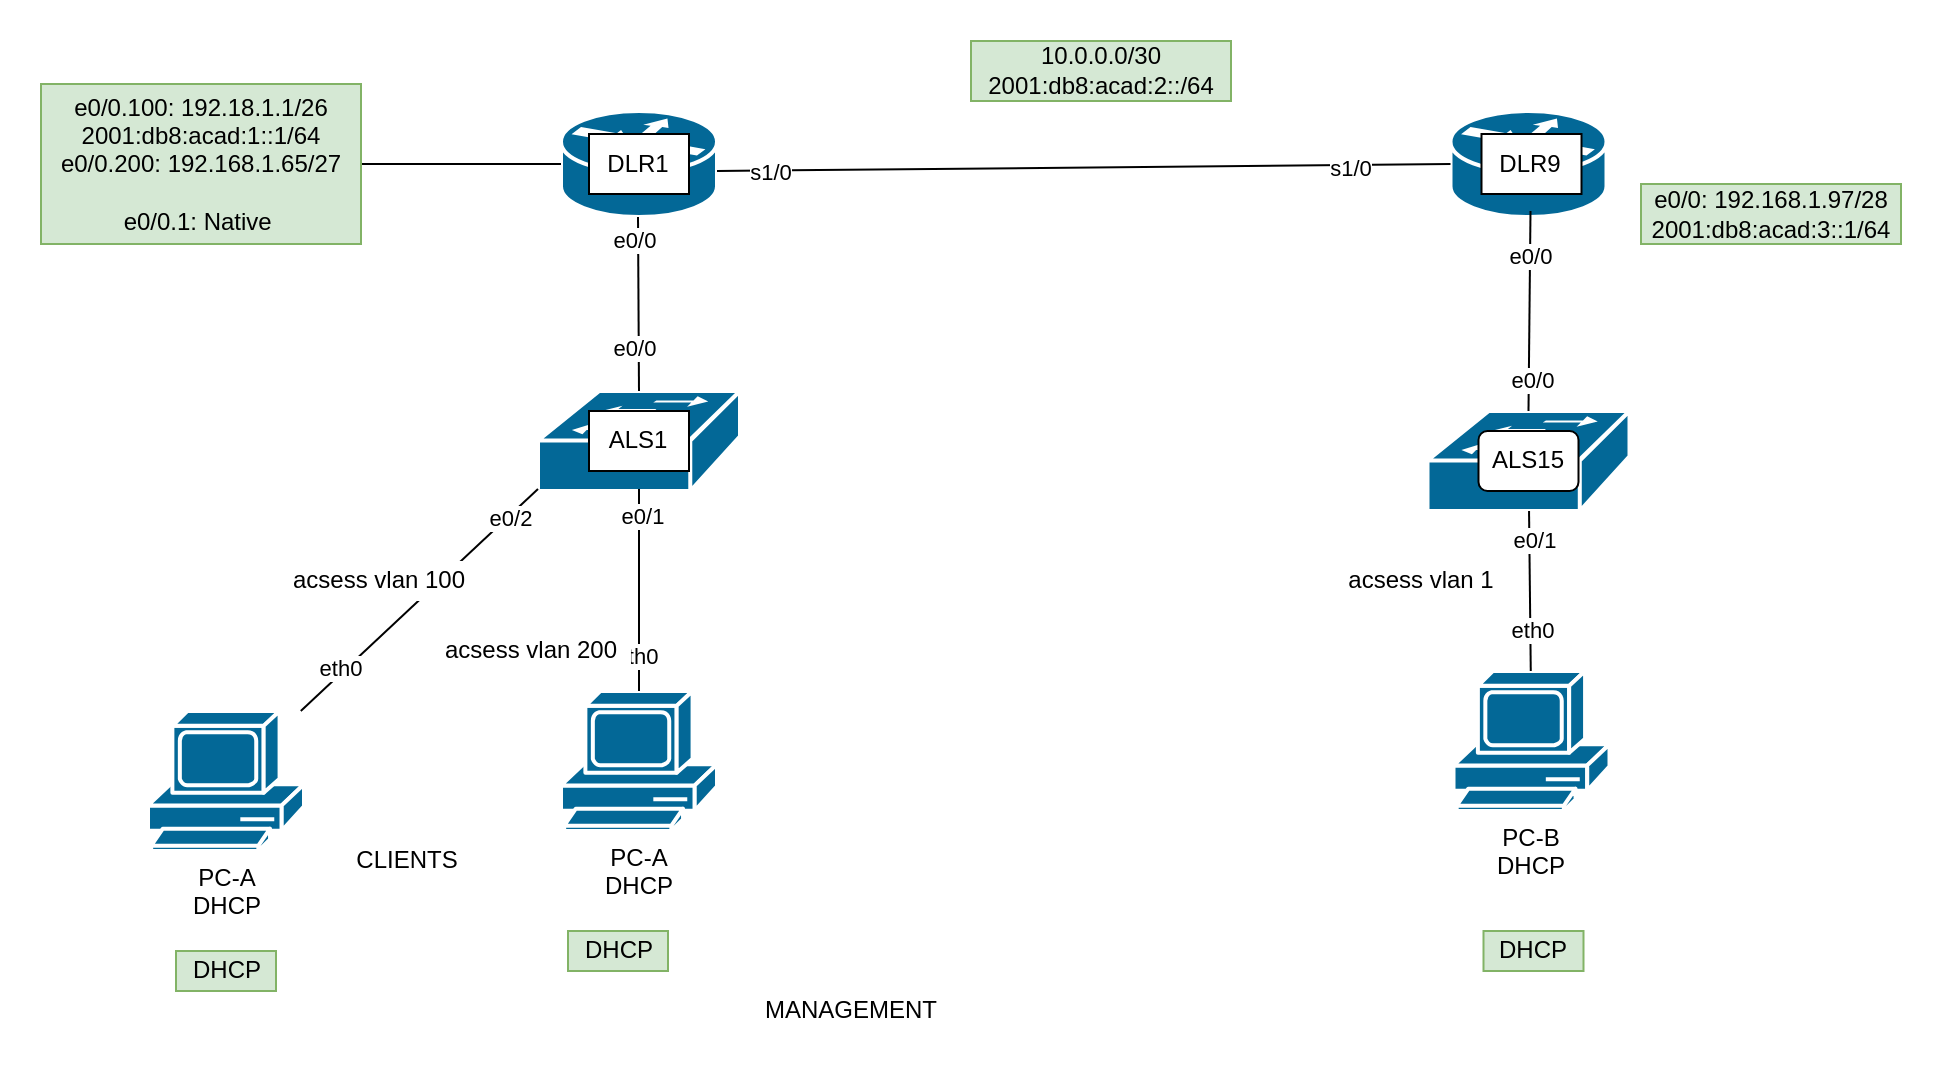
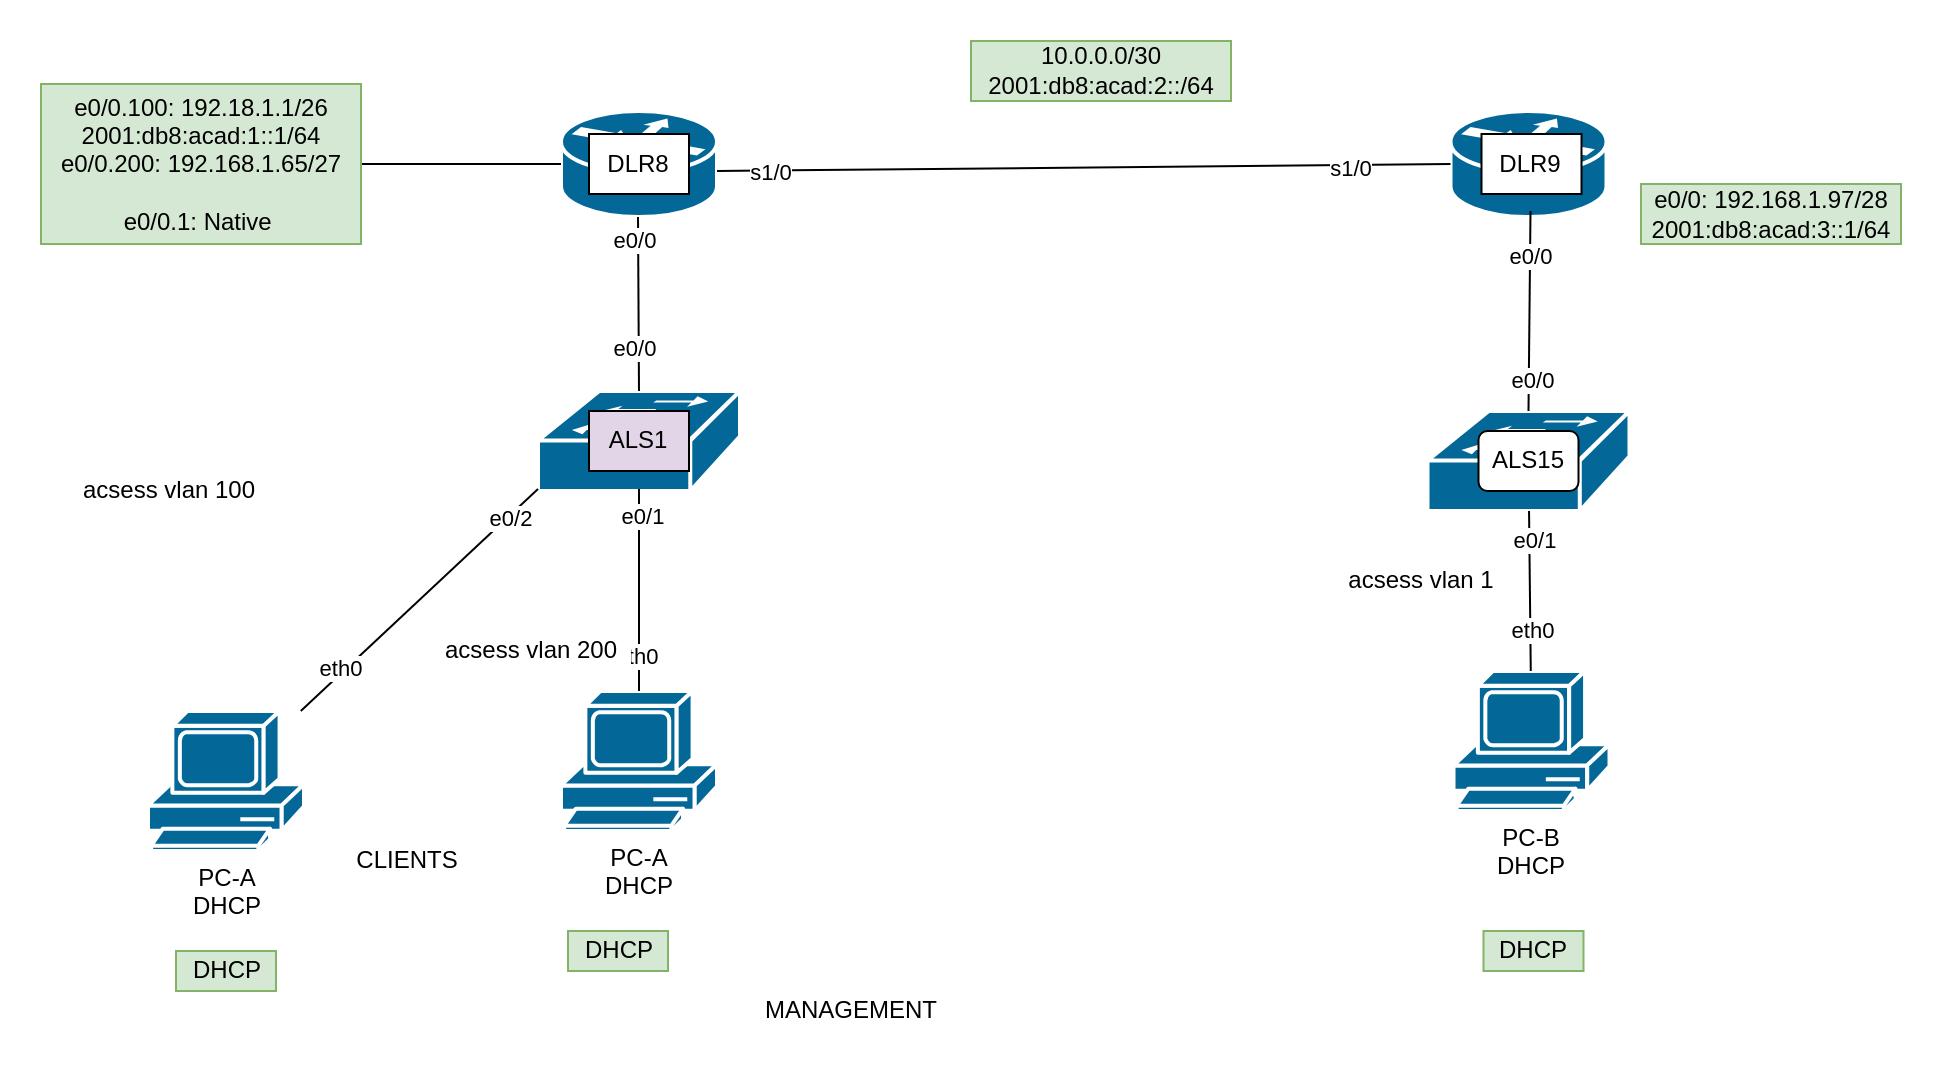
node "DLR1": label "DLR1" -> "DLR8"
node "ALS1": fillcolor #ffffff -> #e1d5e7
node "acsess vlan 100": moved (378, 581) -> (168, 491)
